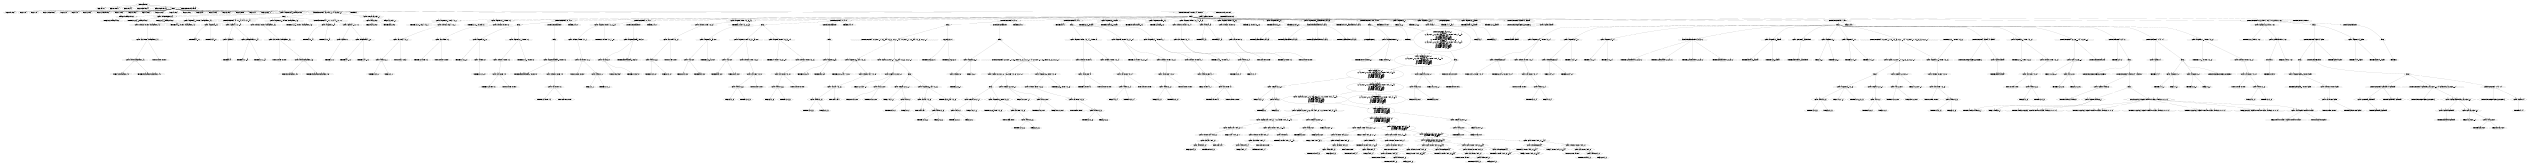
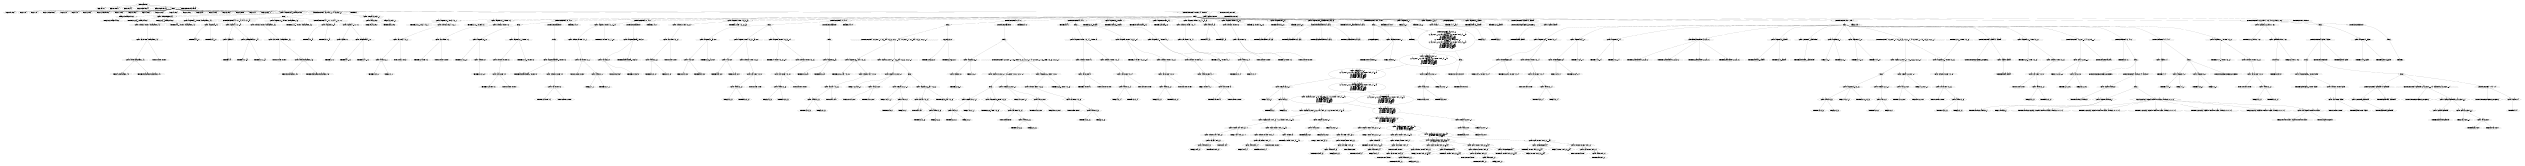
node "(LITERAL,28,result + 28)": removed
